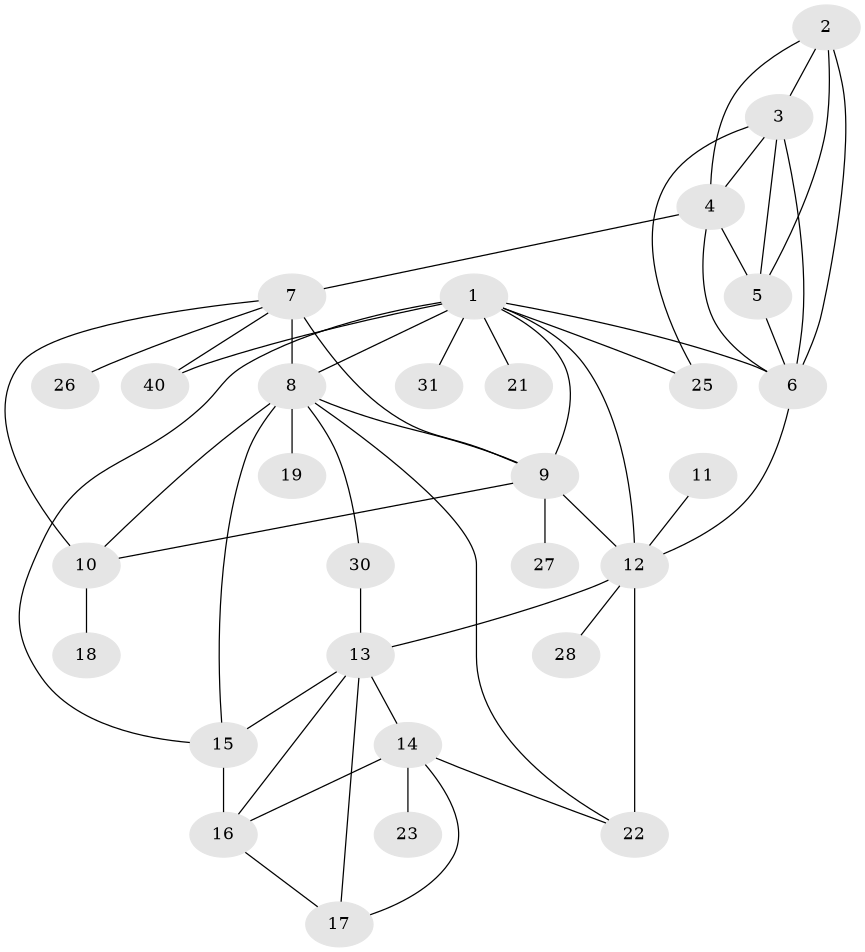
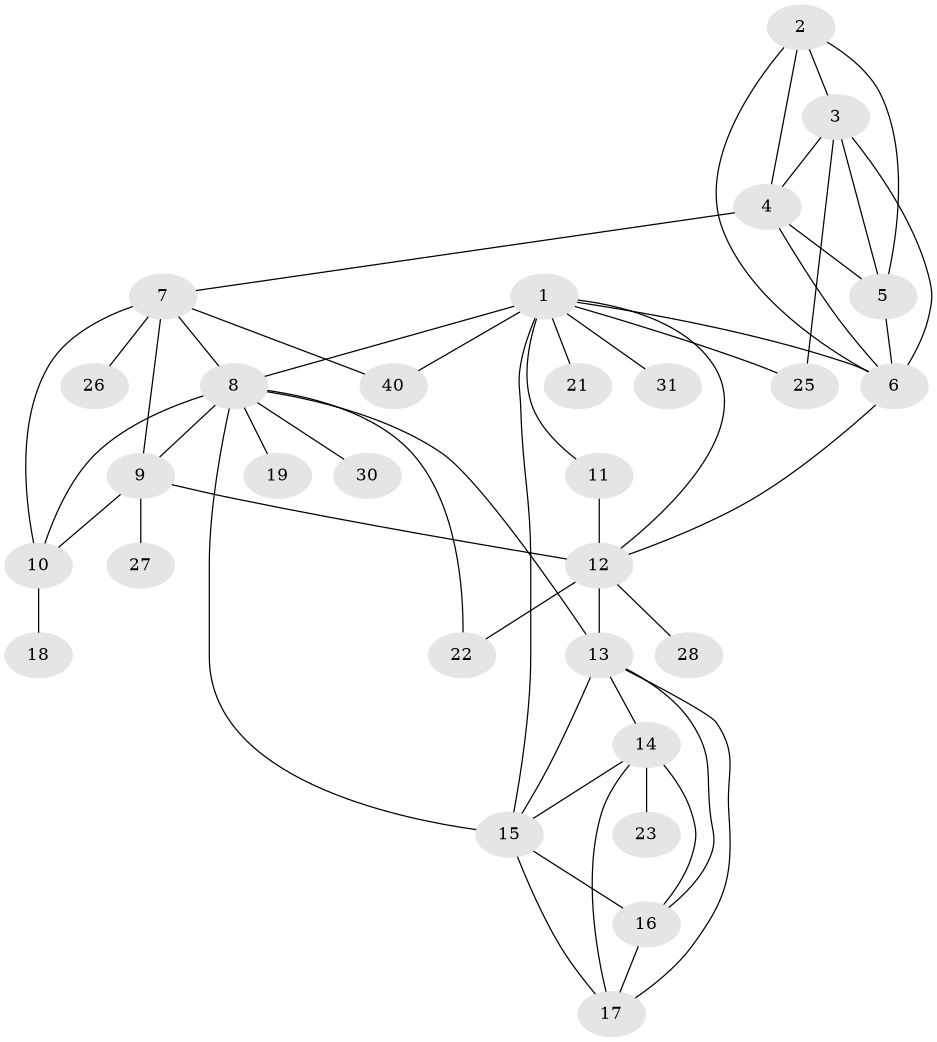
edge "1" -- "9": now "1" -- "11"
edge "30" -- "13": now "8" -- "13"
edge "14" -- "22": now "14" -- "15"
edge "15" -- "17": added
